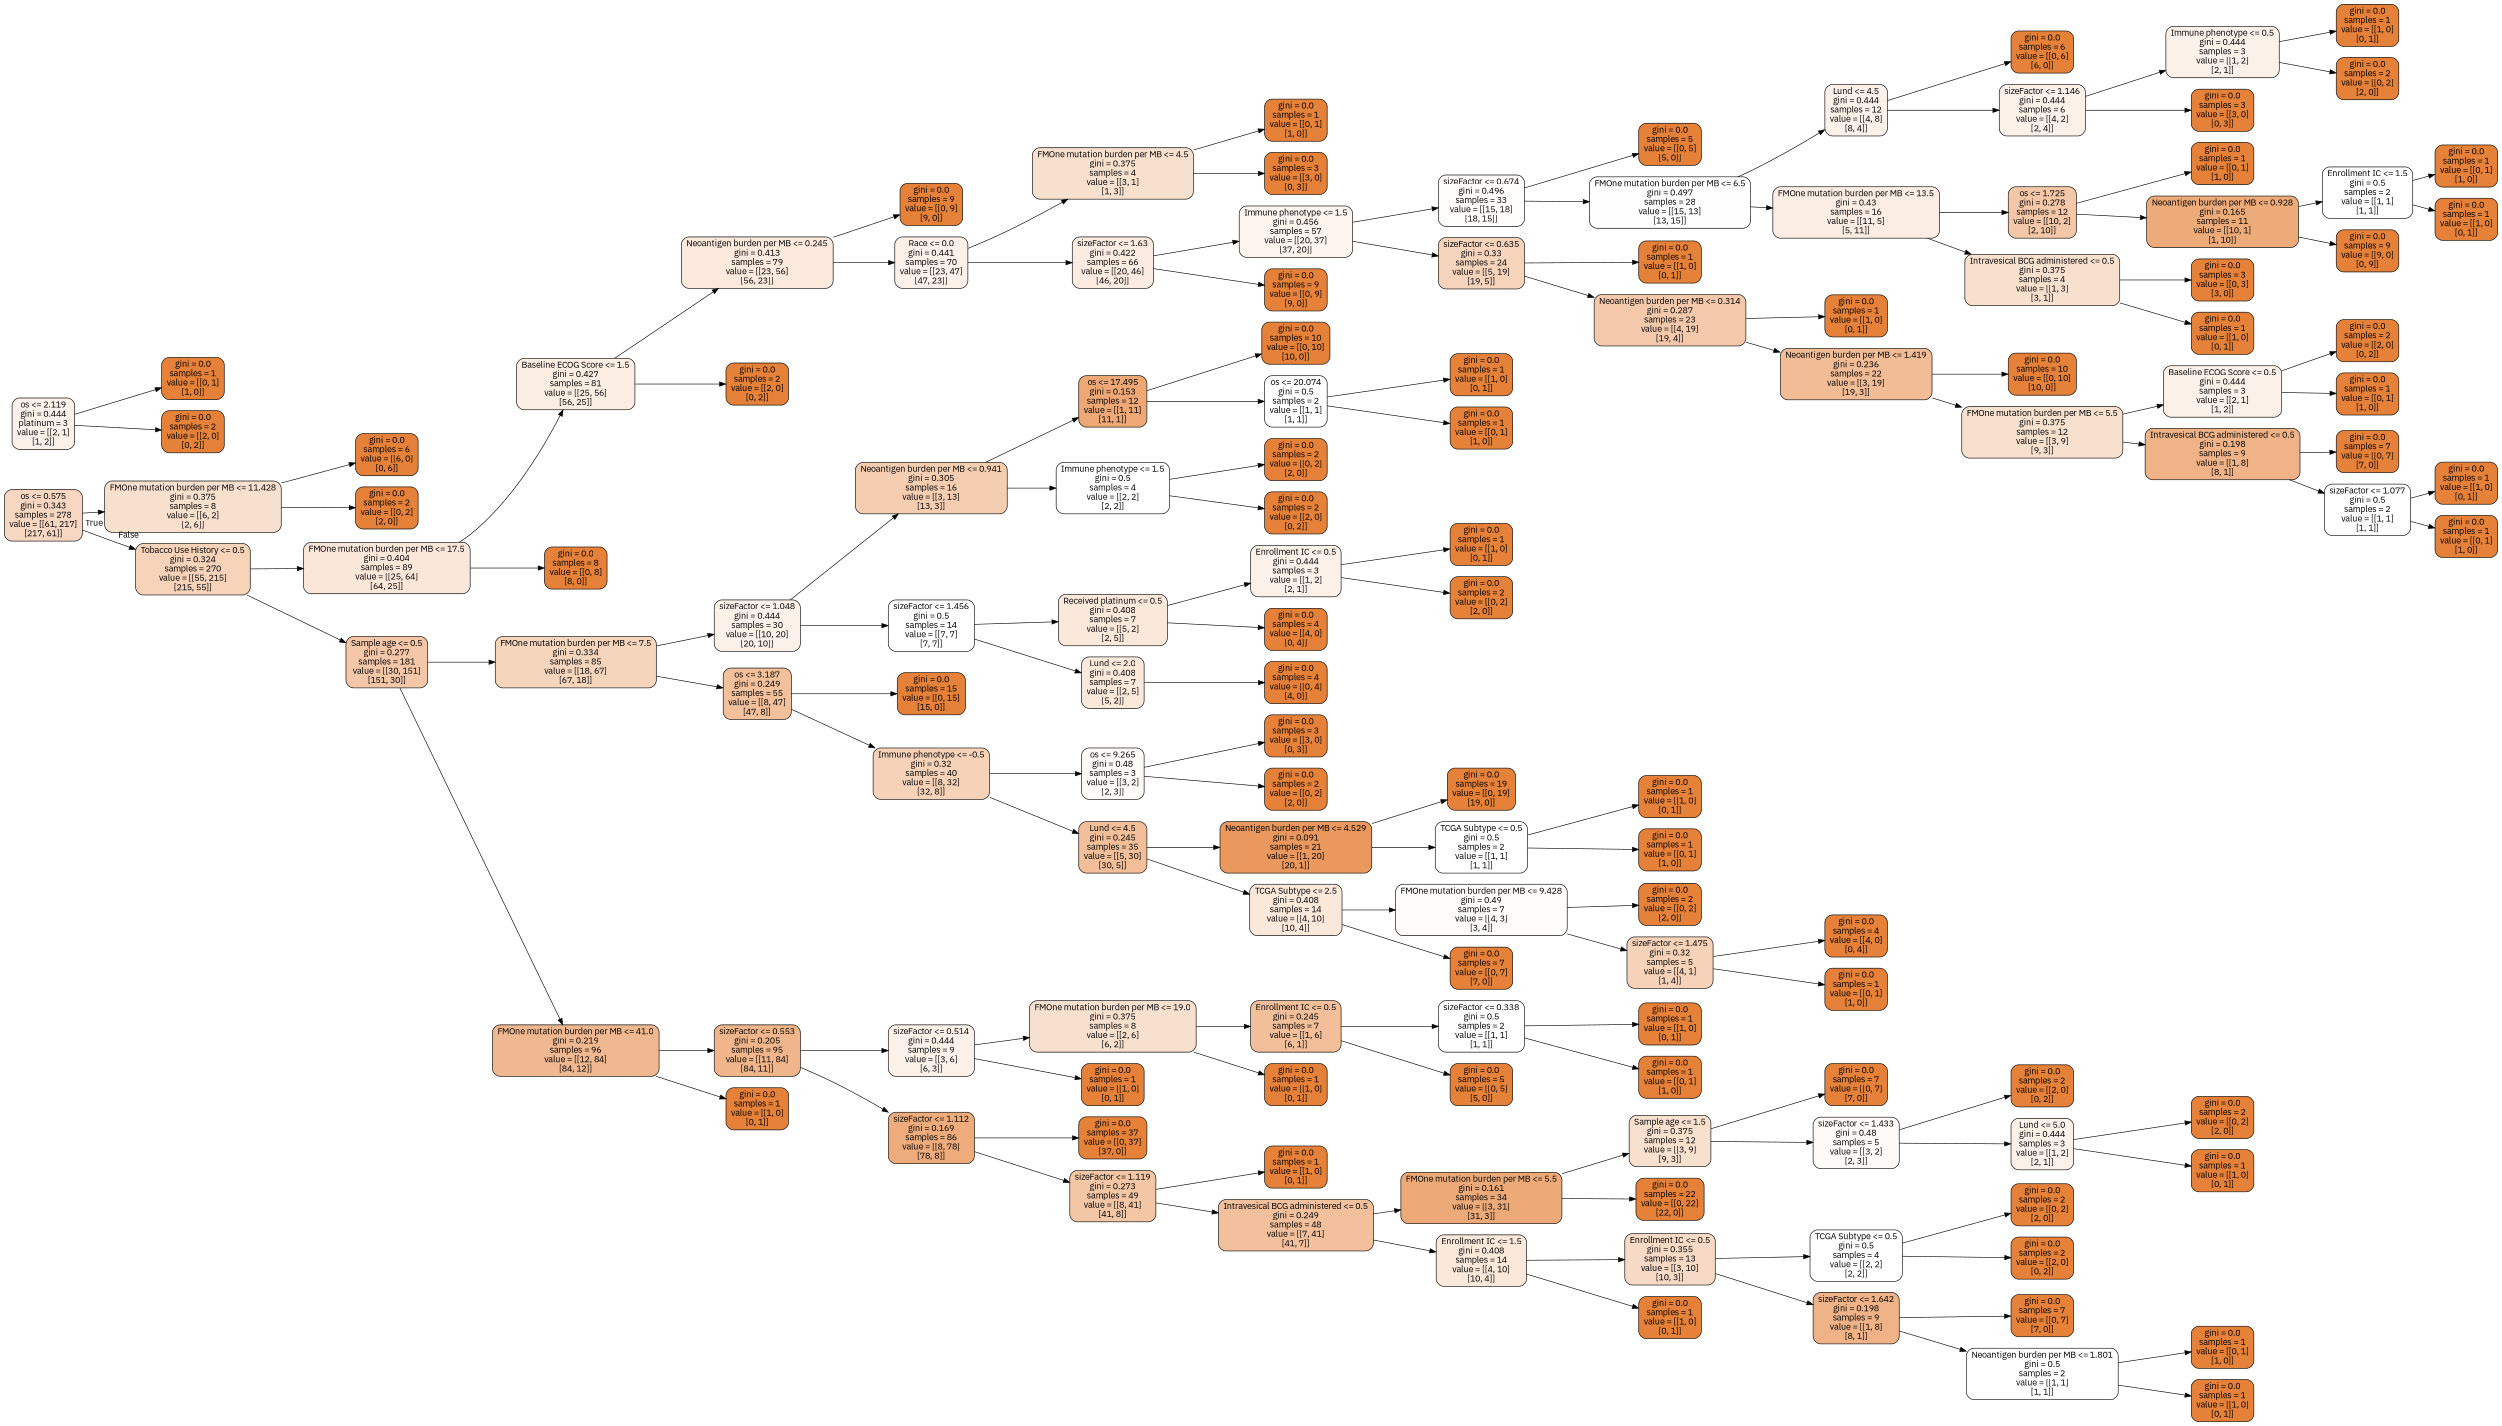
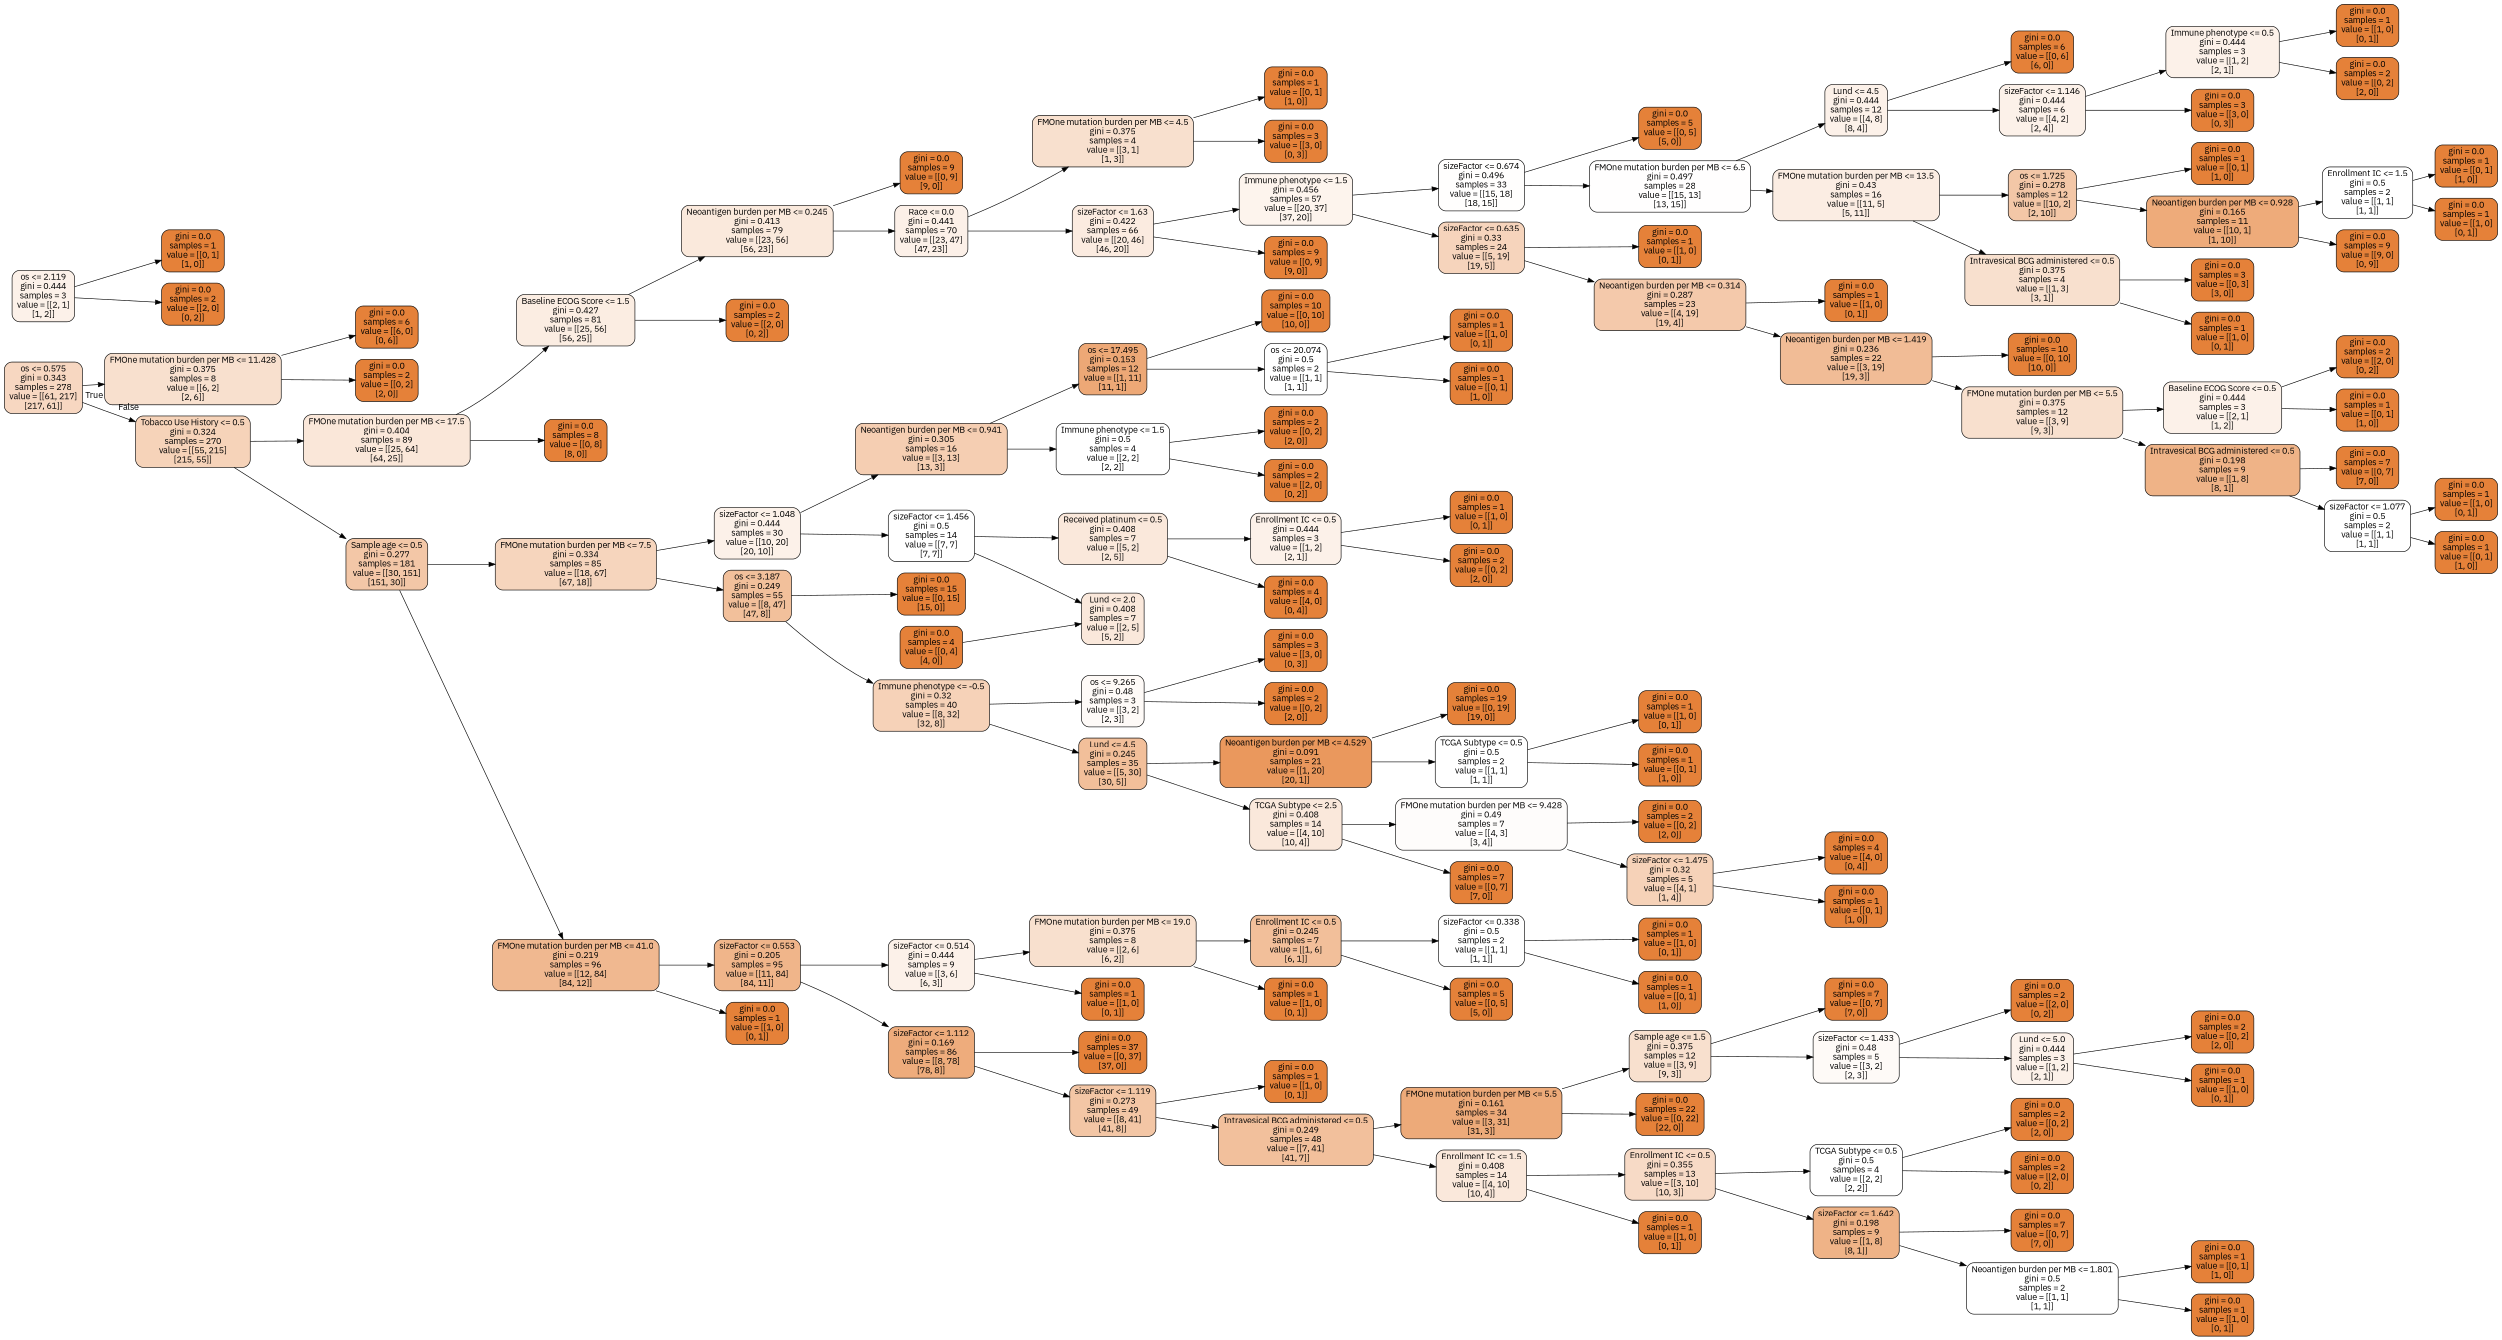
node "os <= 2.119 gini = 0.444 platinum = 3 value = [[2, 1] [1, 2]]": label "os <= 2.119 gini = 0.444 platinum = 3 value = [[2, 1] [1, 2]]" -> "os <= 2.119 gini = 0.444 samples = 3 value = [[2, 1] [1, 2]]"
edge "Lund <= 2.0 gini = 0.408 samples = 7 value = [[2, 5] [5, 2]]" -> "gini = 0.0 samples = 4 value = [[0, 4] [4, 0]]": reversed
